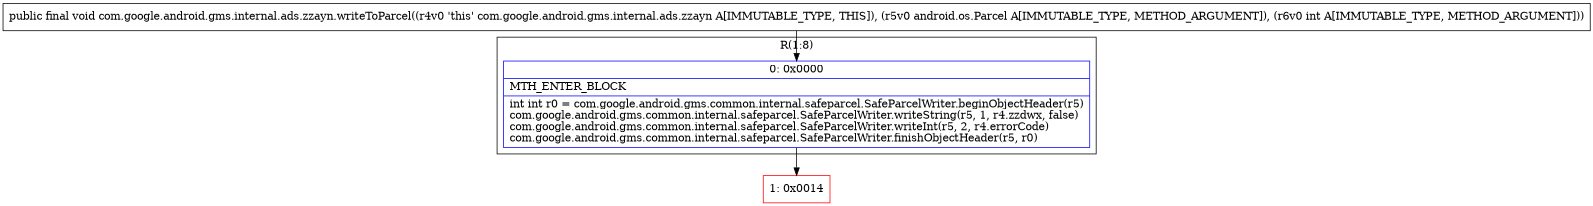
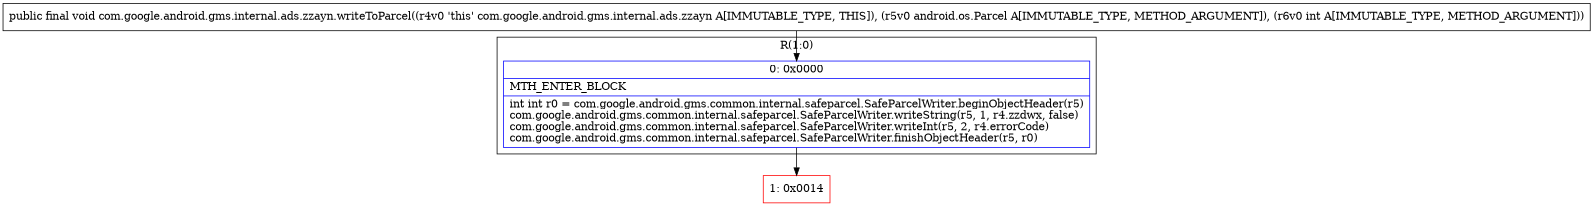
cluster "R(1:8)": label "R(1:8)" -> "R(1:0)"
